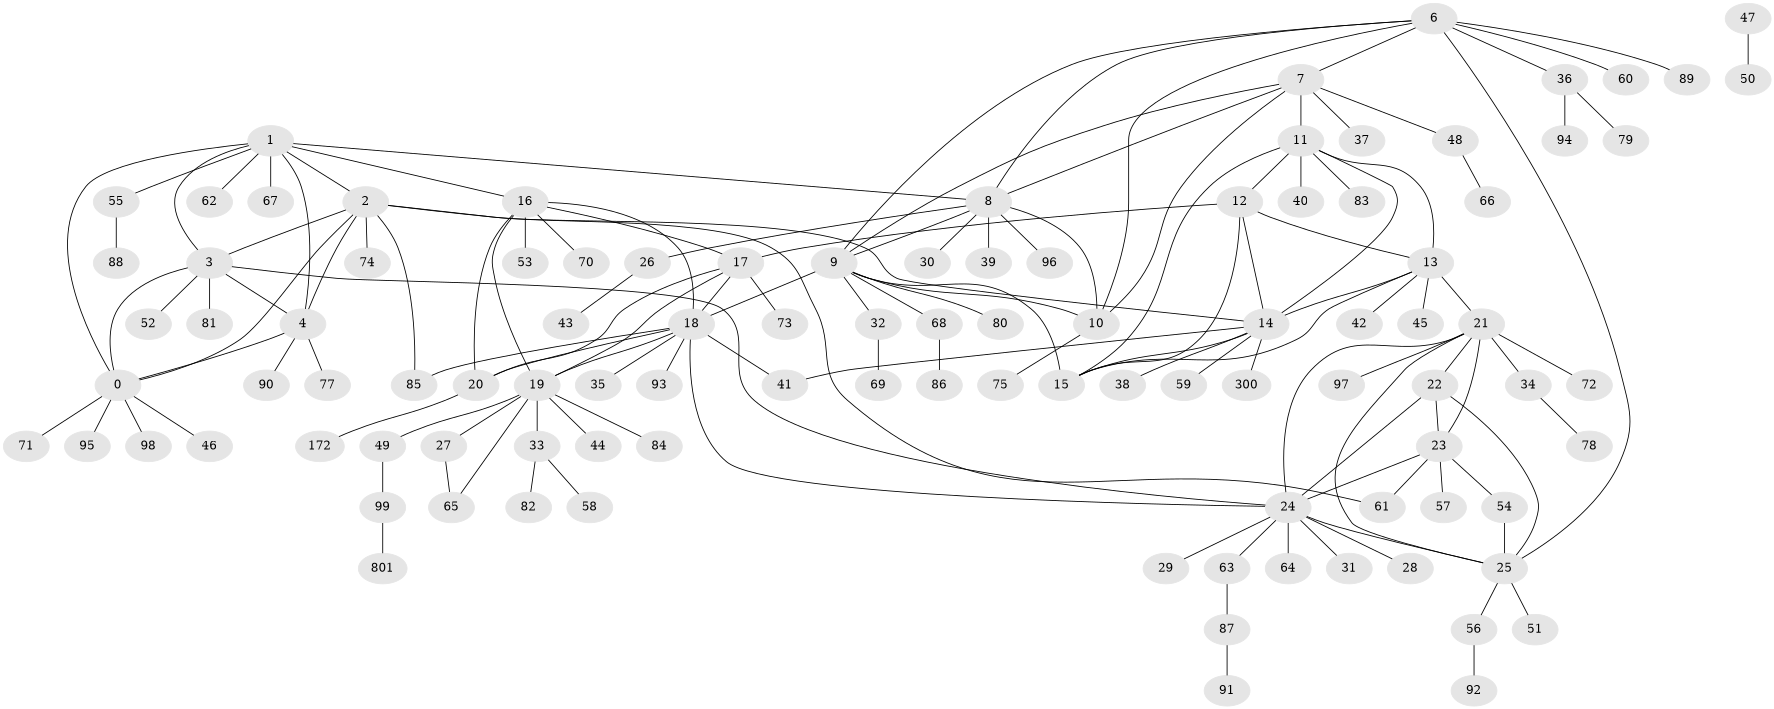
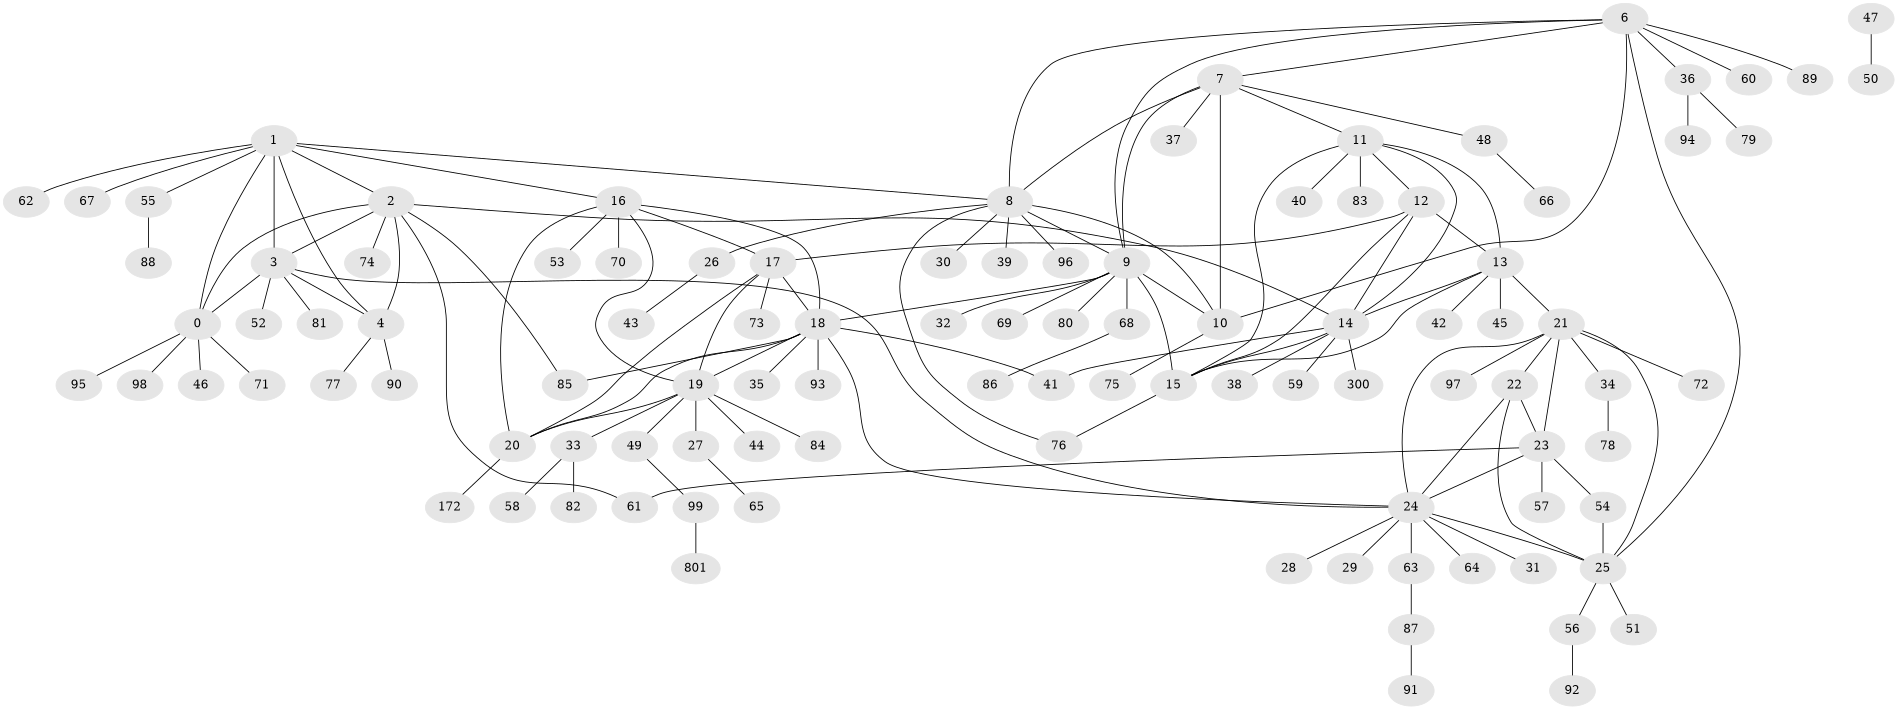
edge "4" -- "0": removed
edge "32" -- "69": now "9" -- "69"
edge "19" -- "65": now "19" -- "20"
node "76": added
